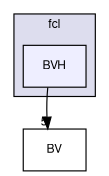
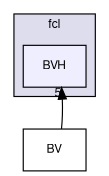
edge "BVH" -> "BV": reversed
